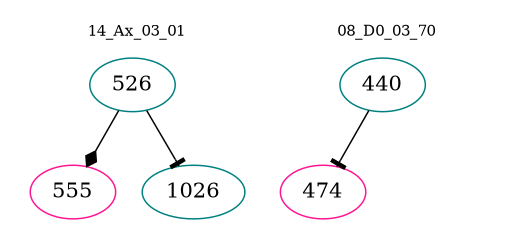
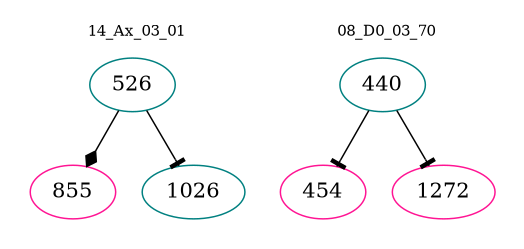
node "555": label "555" -> "855"
node "474": label "474" -> "454"
node "1272": added
